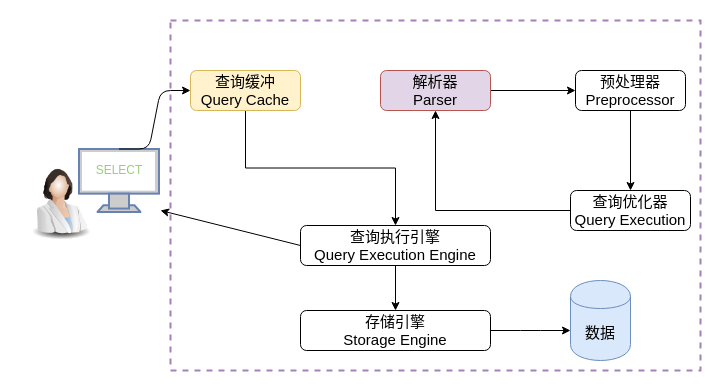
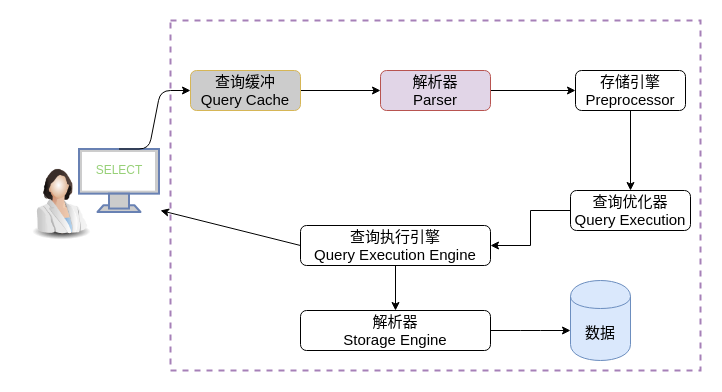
node "查询缓冲 Query Cache": fillcolor #fff2cc -> #cccccc
node "预处理器 Preprocessor": label "预处理器 Preprocessor" -> "存储引擎 Preprocessor"
edge "查询缓冲 Query Cache" -> "查询执行引擎 Query Execution Engine": now "查询缓冲 Query Cache" -> "解析器 Parser"
edge "查询优化器 Query Execution" -> "解析器 Parser": now "查询优化器 Query Execution" -> "查询执行引擎 Query Execution Engine"
node "存储引擎 Storage Engine": label "存储引擎 Storage Engine" -> "解析器 Storage Engine"
